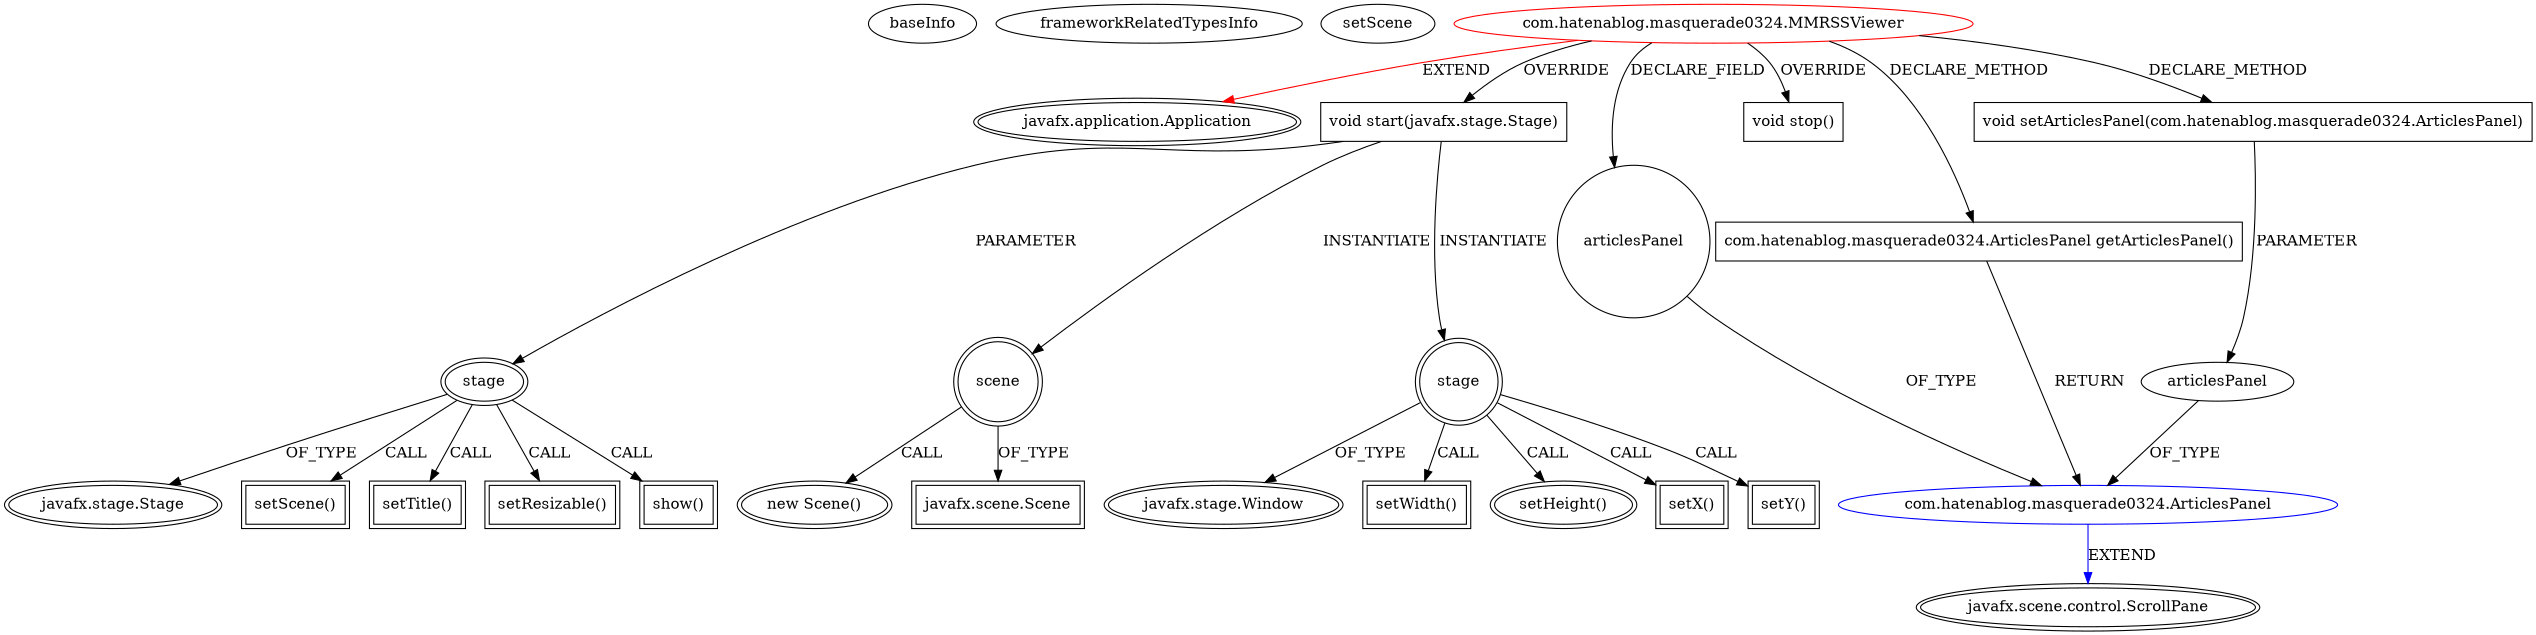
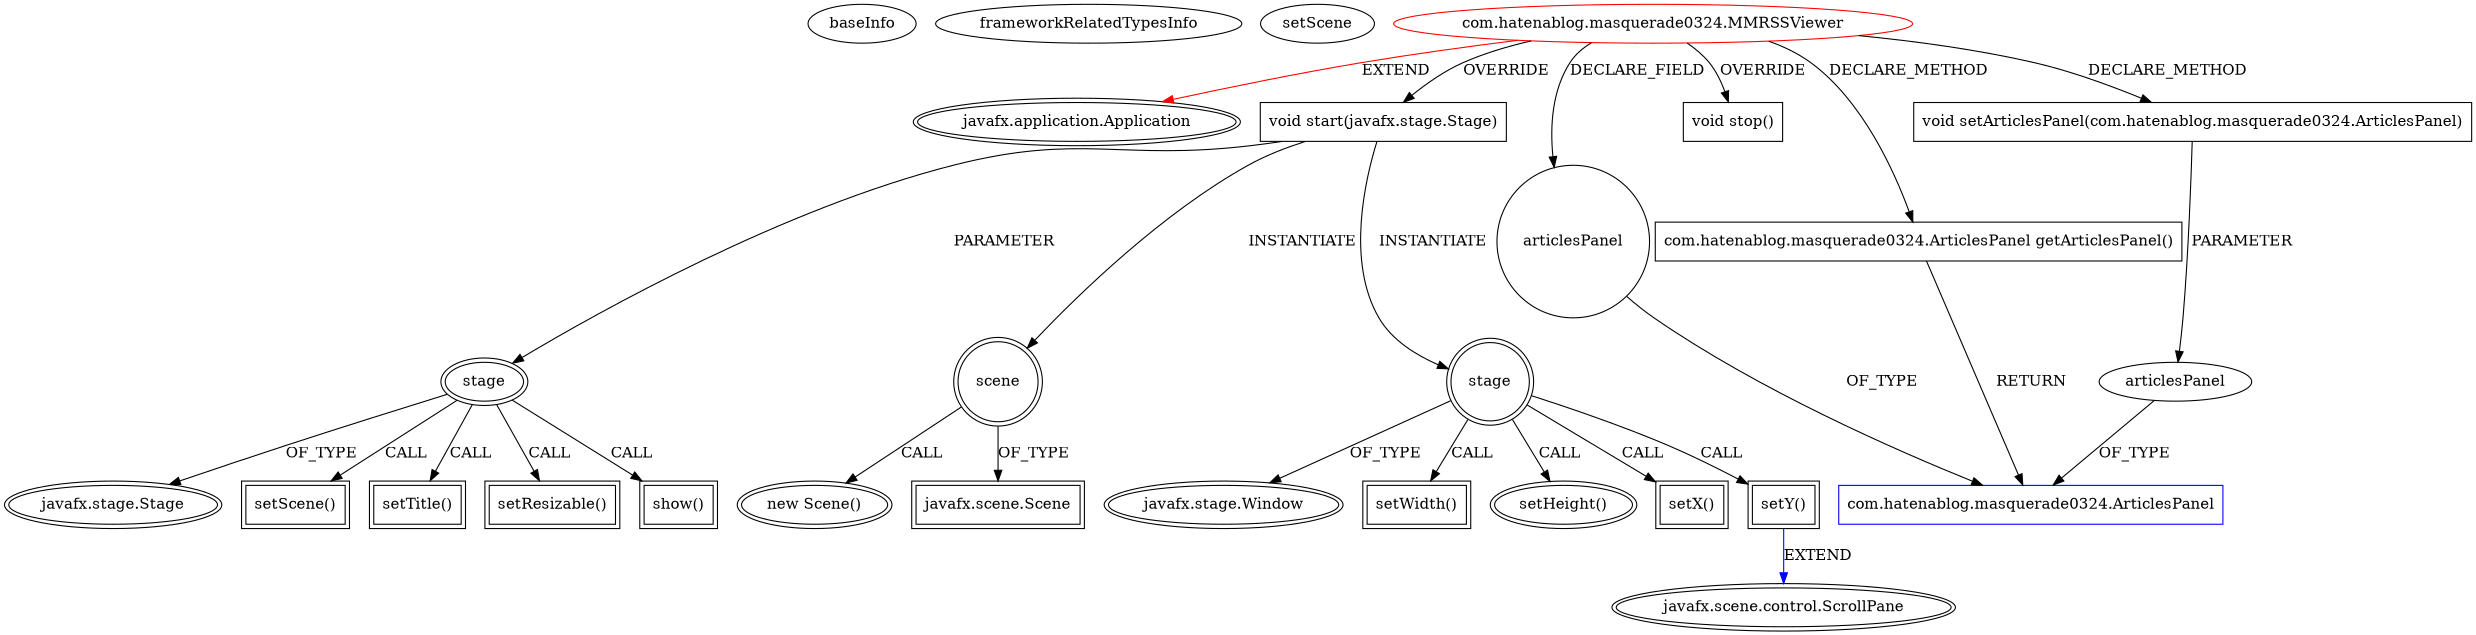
node "com.hatenablog.masquerade0324.ArticlesPanel": shape ellipse -> box
edge "com.hatenablog.masquerade0324.ArticlesPanel" -> "javafx.scene.control.ScrollPane": now "setY()" -> "javafx.scene.control.ScrollPane"
